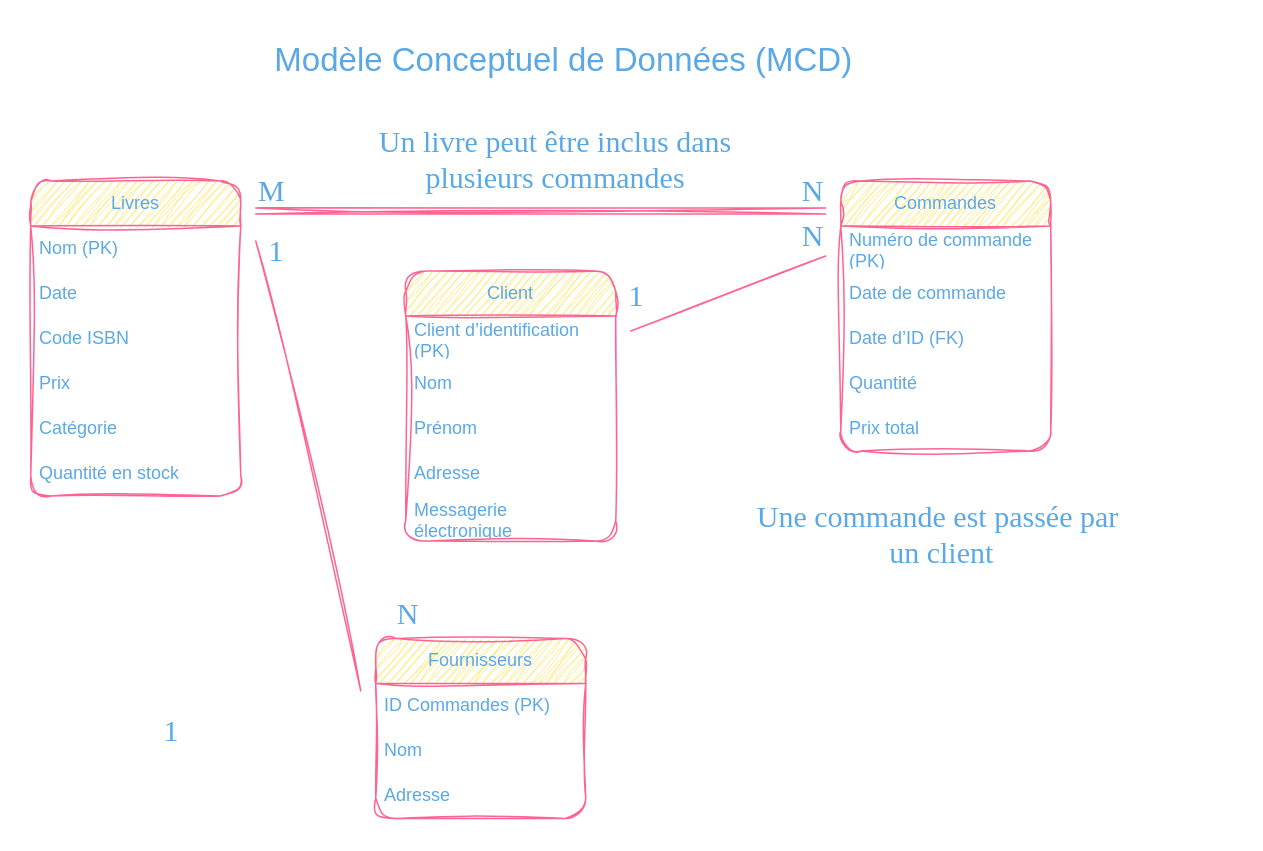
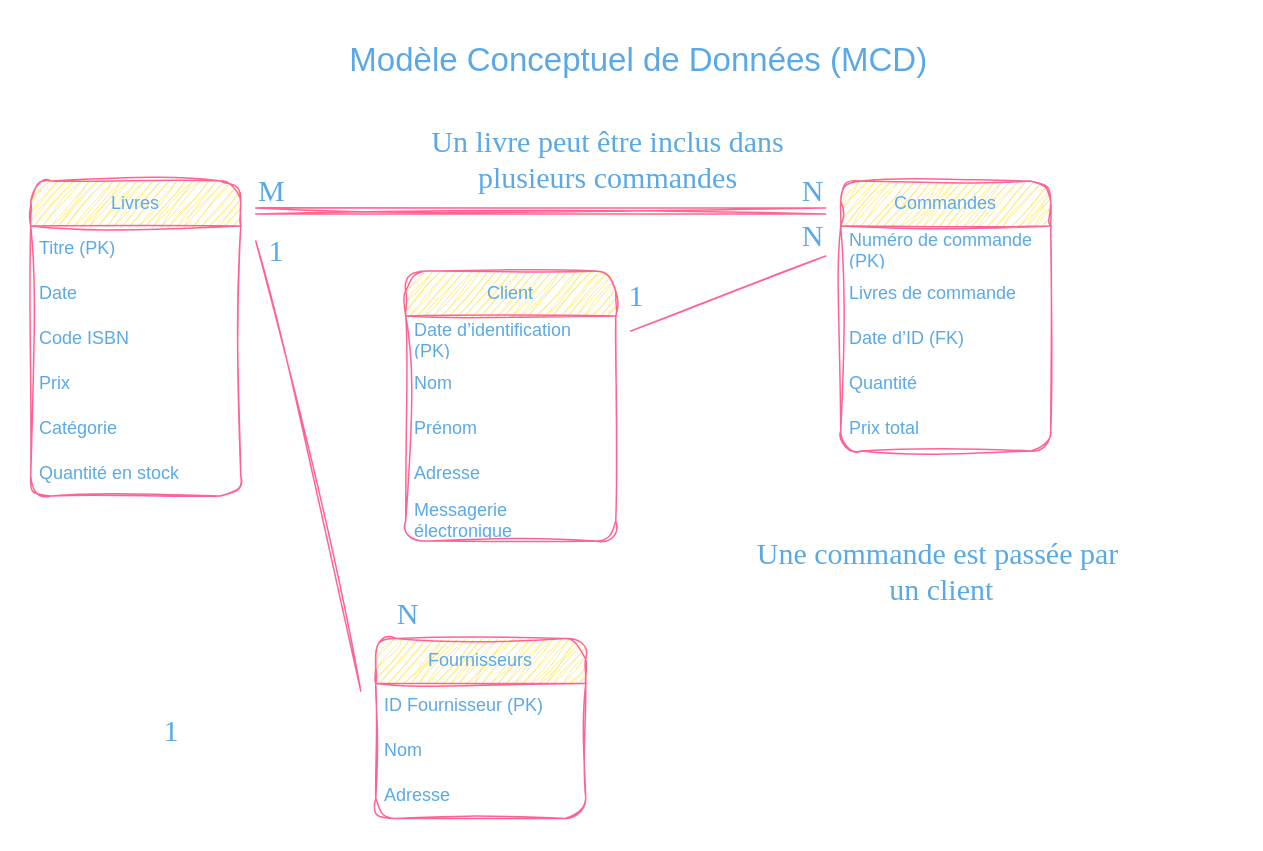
node "Modèle Conceptuel de Données (MCD)": moved (563, 61) -> (638, 61)
node "Un livre peut être inclus dans plusieurs commandes": moved (556, 158) -> (608, 158)
node "Nom (PK)": label "Nom (PK)" -> "Titre (PK)"
node "Date de commande": label "Date de commande" -> "Livres de commande"
node "Client d’identification (PK)": label "Client d’identification (PK)" -> "Date d’identification (PK)"
node "Une commande est passée par un client": moved (938, 533) -> (938, 571)
node "ID Commandes (PK)": label "ID Commandes (PK)" -> "ID Fournisseur (PK)"
